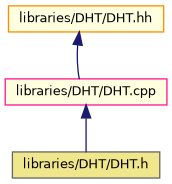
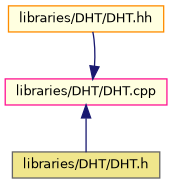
edge "libraries/DHT/DHT.cpp" -> "libraries/DHT/DHT.hh": reversed
